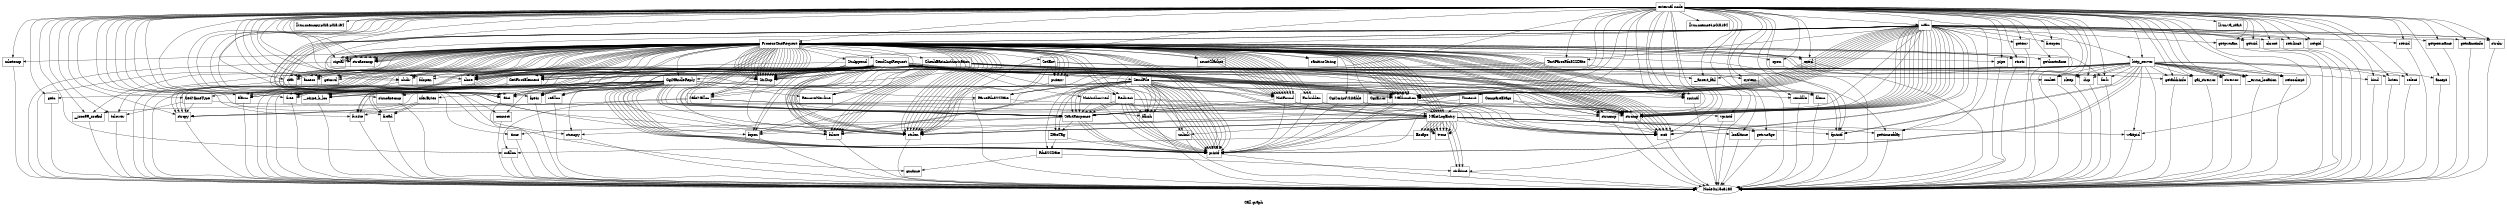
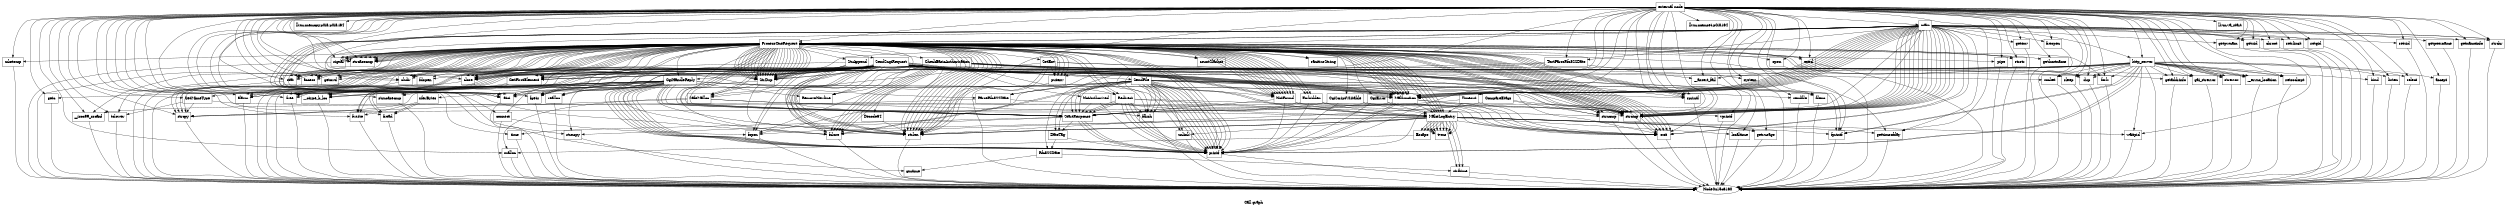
edge "external node" -> "getpeername": removed
edge "external node" -> "fopen": now "connect" -> "fopen"
edge "CgiError" -> "MakeLogEntry": added
node "Decode64": added
edge "Timeout" -> "exit": added
edge "external node" -> "strftime": removed
